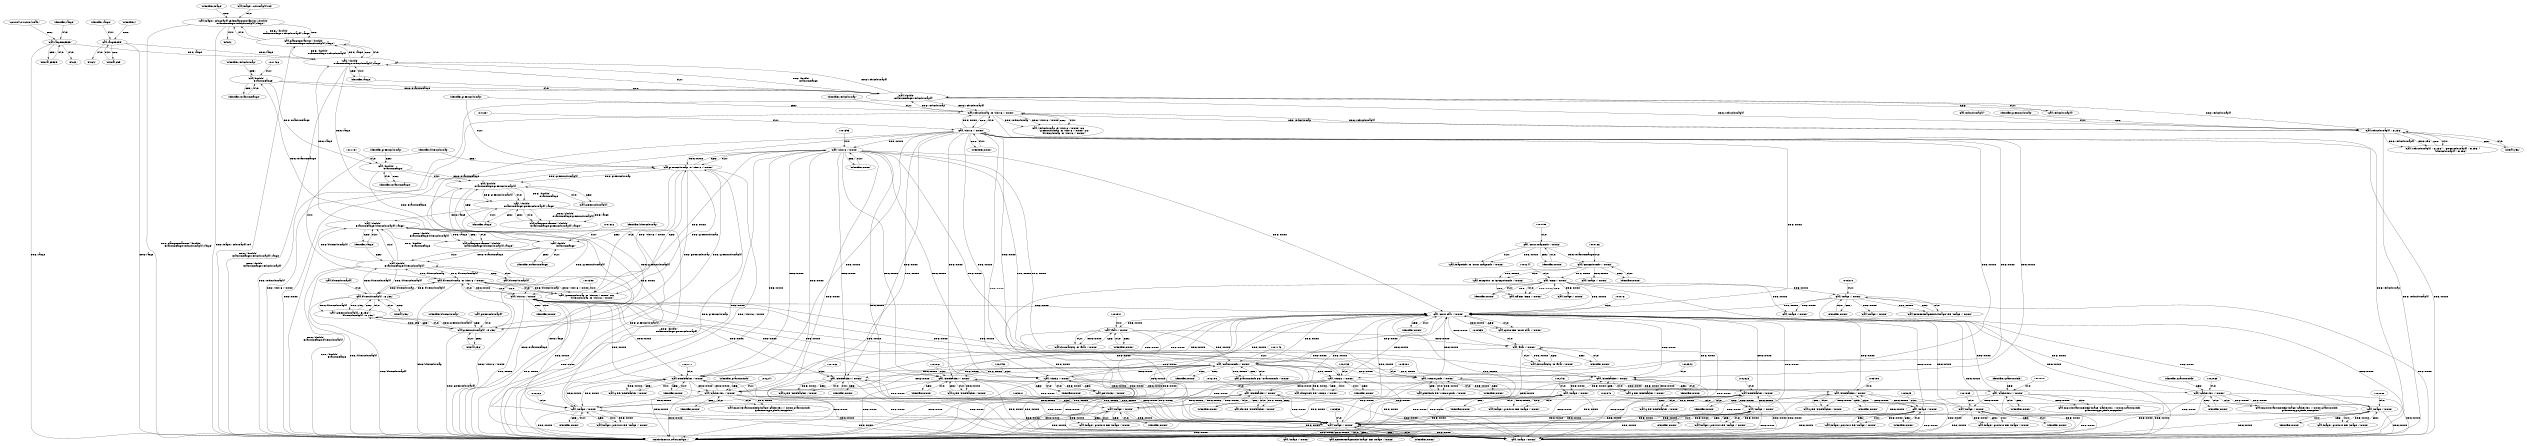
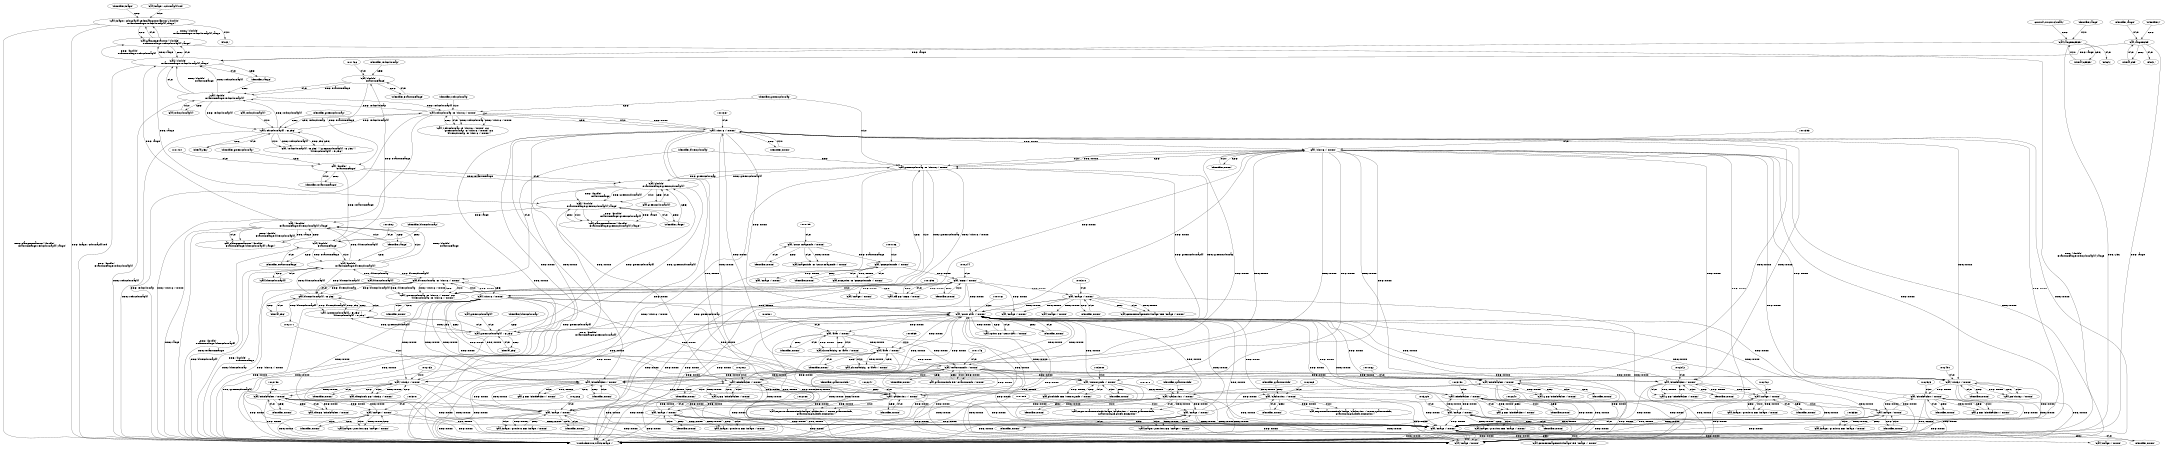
edge "(Call,range=65535)" -> "(MethodReturn,static Image *)": label "DDG: range" -> "DDG: 256"
edge "(Call,blue_colormap[i] >= 256)" -> "(MethodReturn,static Image *)": now "(Call,blue_colormap[i] >= 256)" -> "1002171"
